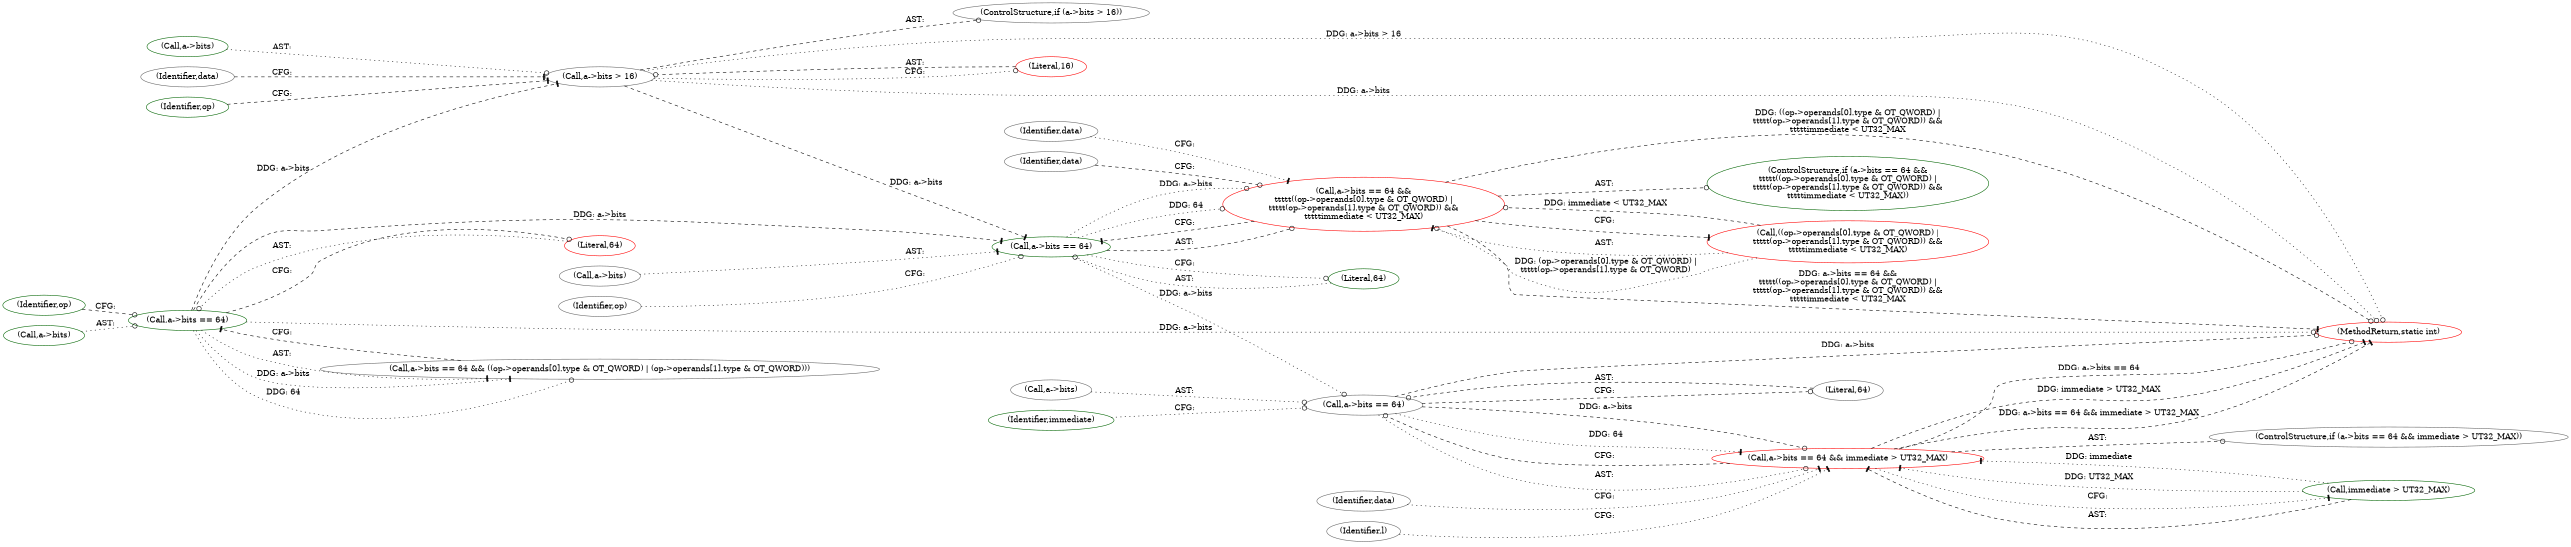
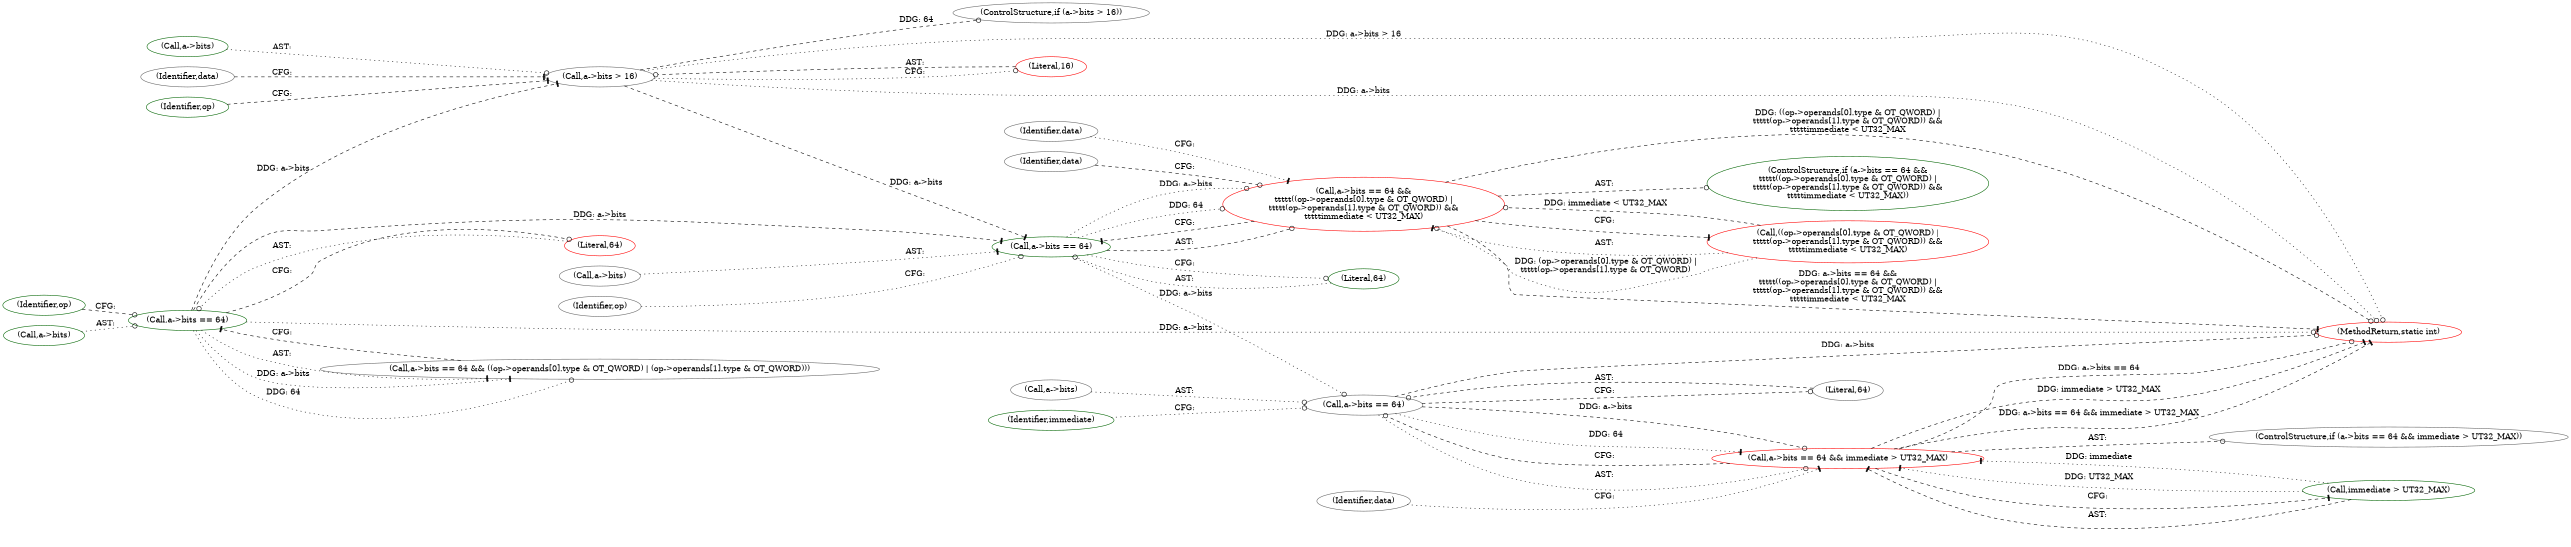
edge "(Call,a->bits > 16)" -> "(ControlStructure,if (a->bits > 16))": label "AST: " -> "DDG: 64"
edge "(Call,a->bits == 64 && immediate > UT32_MAX)" -> "(Call,immediate > UT32_MAX)": style dotted -> dashed
node "(Identifier,l)": removed
